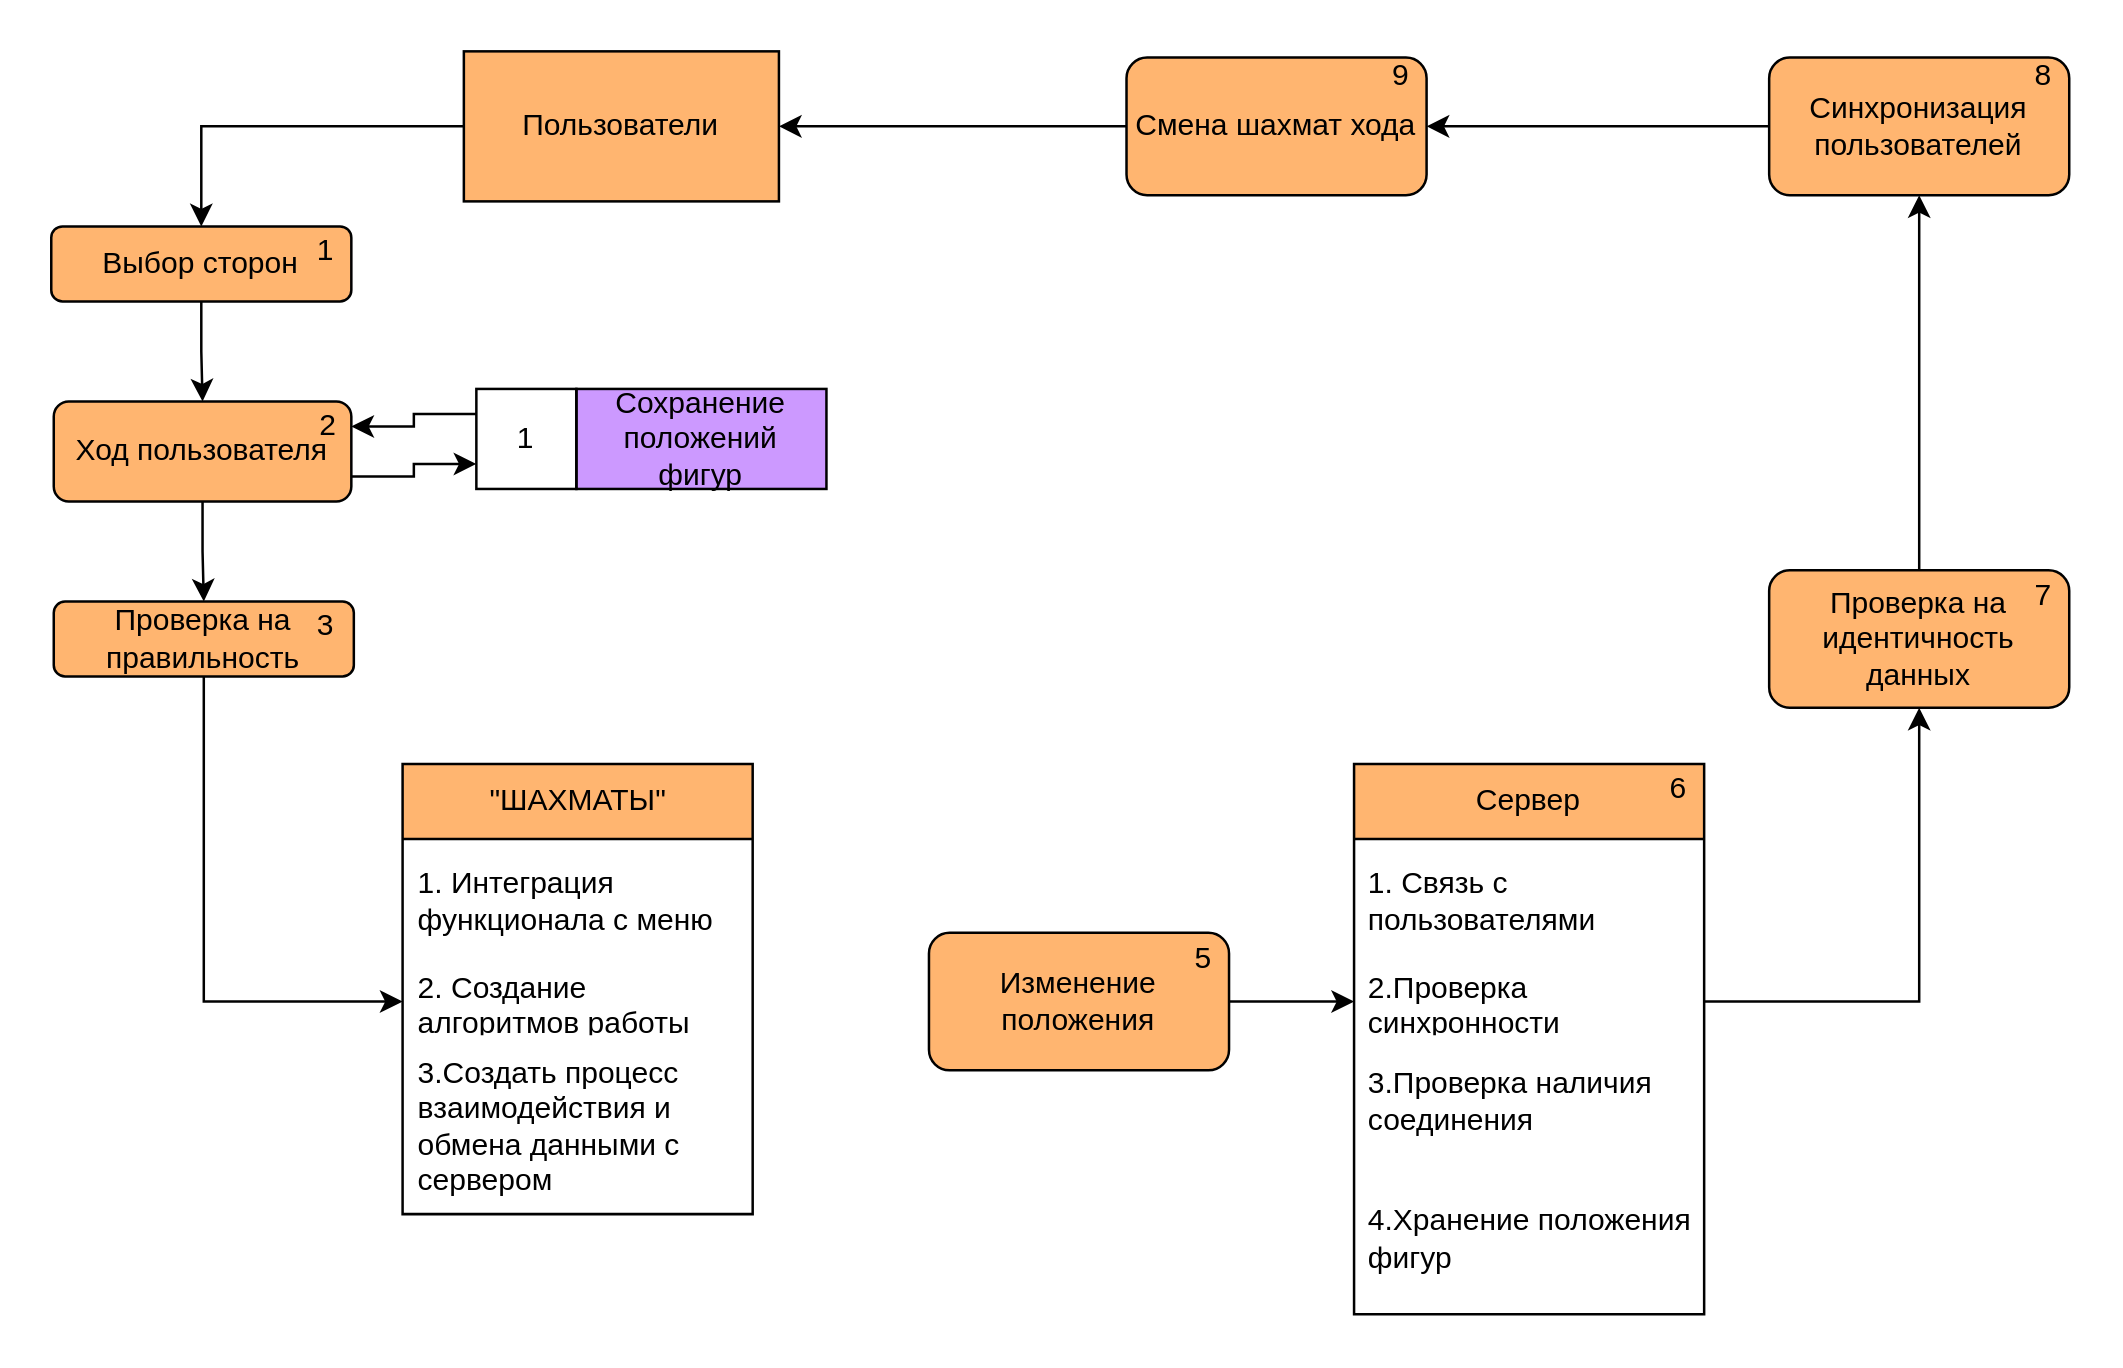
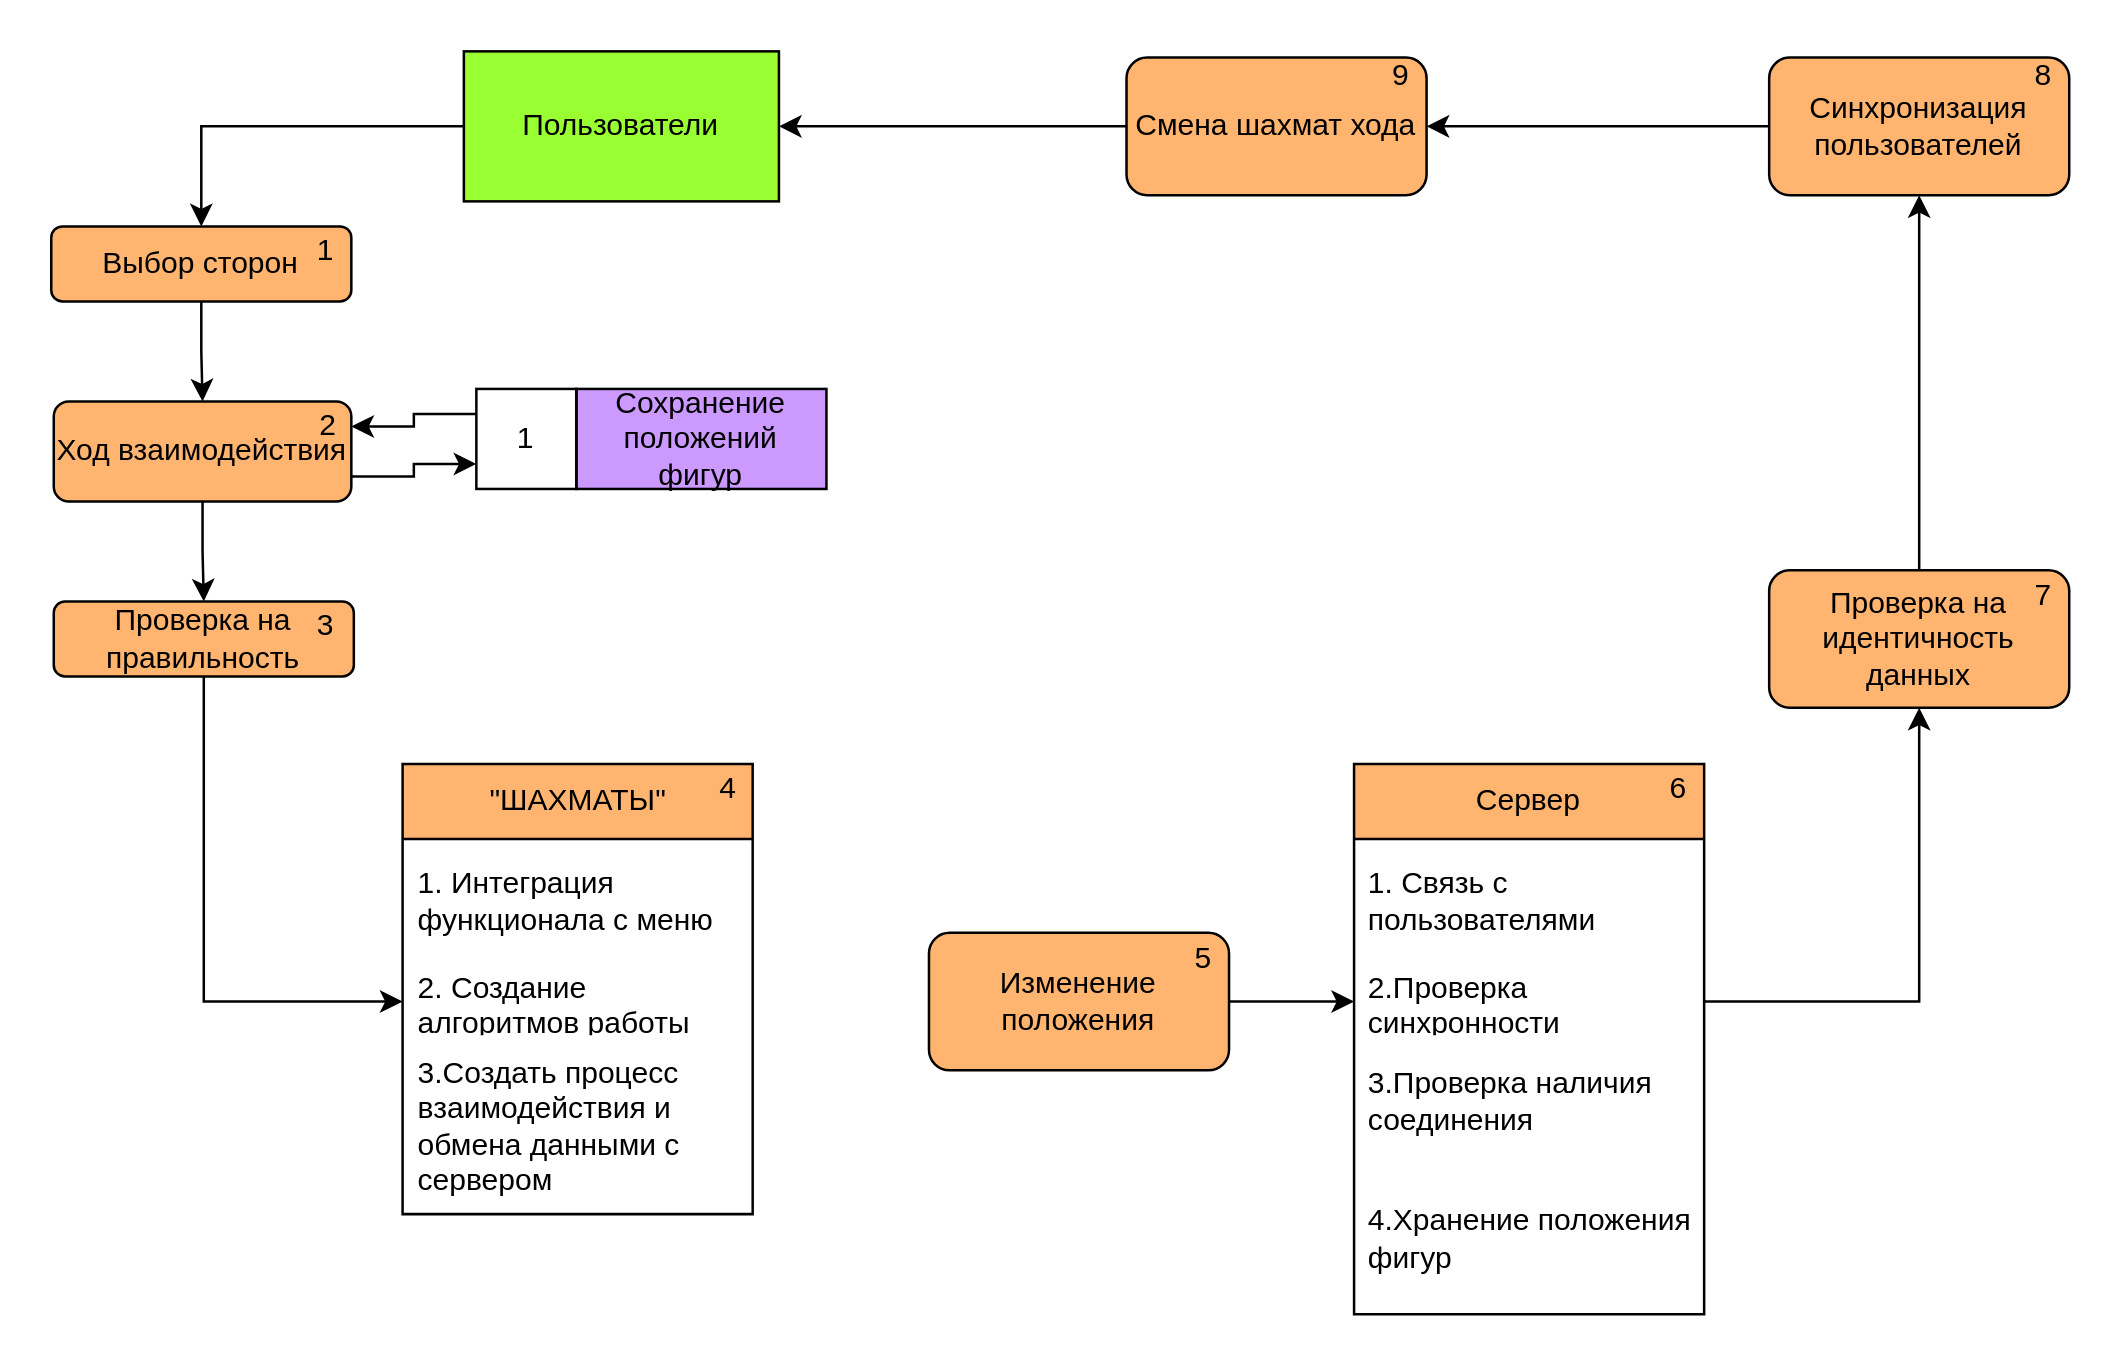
node "Пользователи": fillcolor #ffb570 -> #99ff33
node "Ход пользователя": label "Ход пользователя" -> "Ход взаимодействия"
node "4": added
